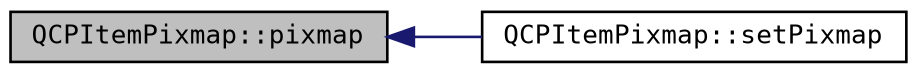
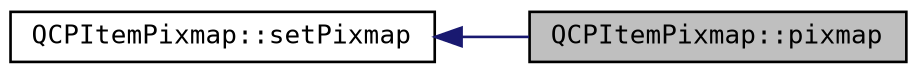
edge "QCPItemPixmap::setPixmap" -> "QCPItemPixmap::pixmap": reversed
